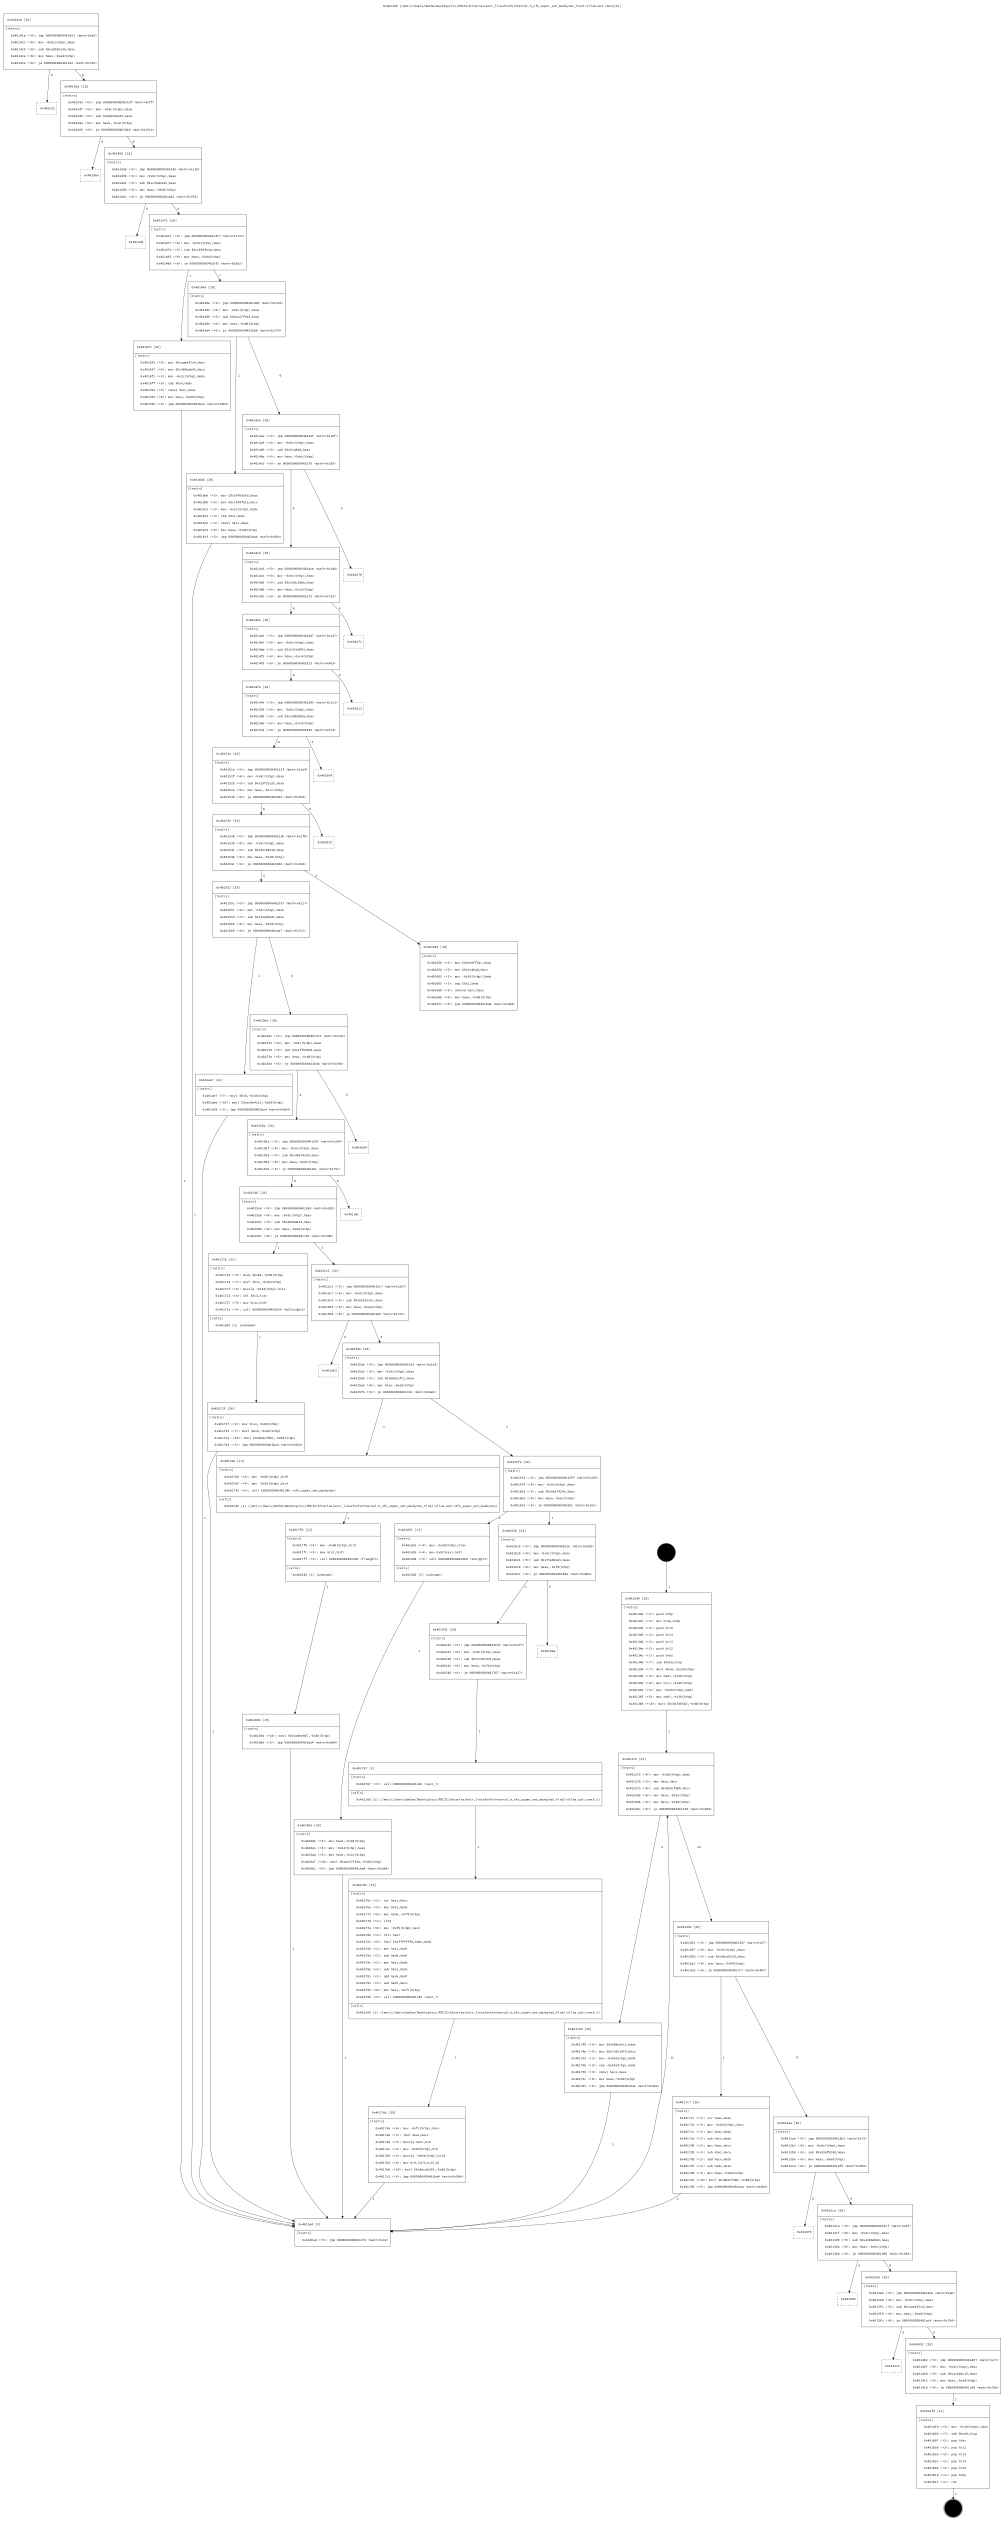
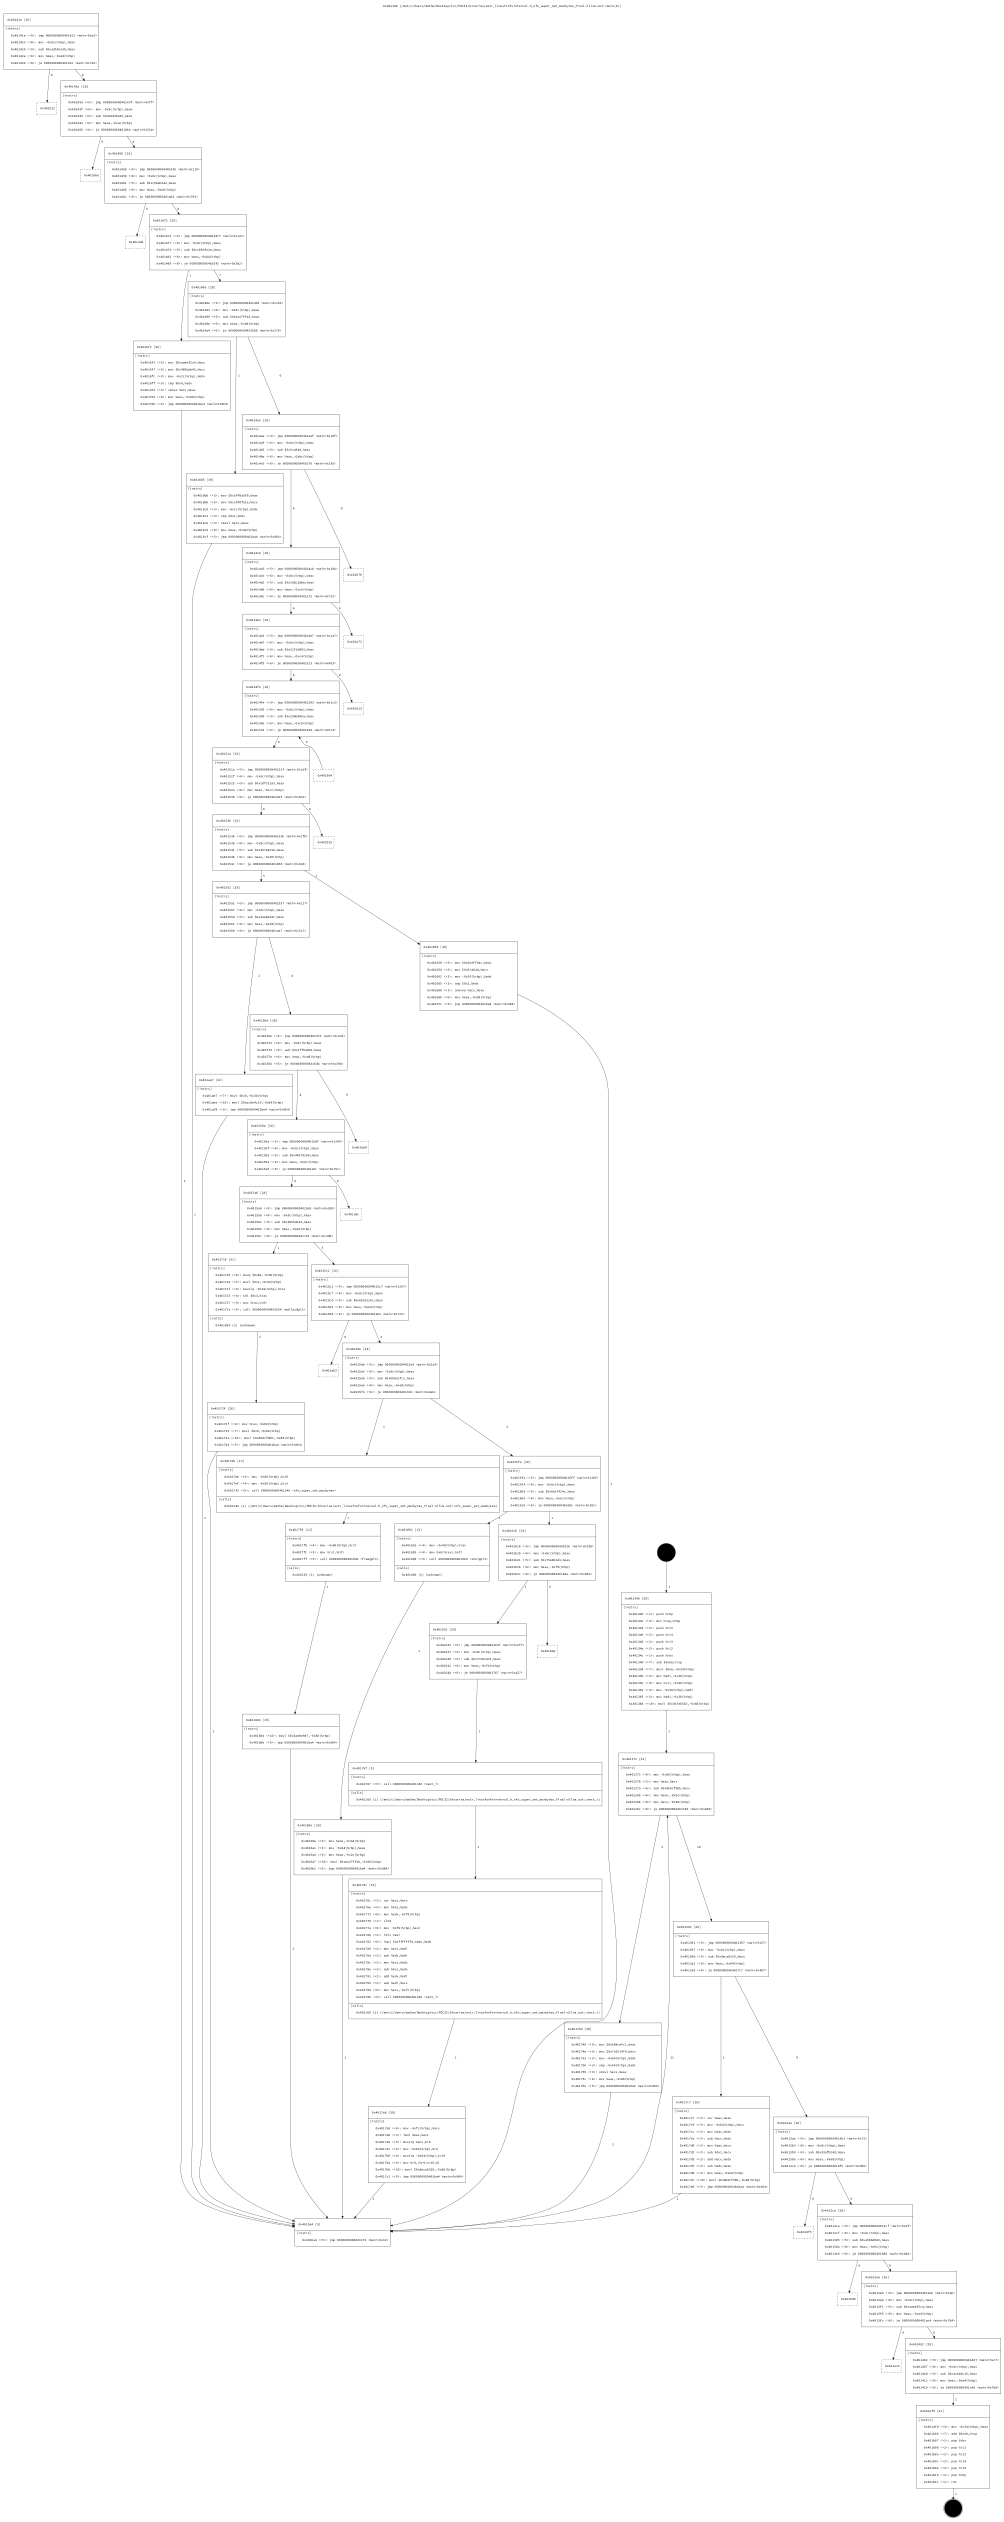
edge "0x4014fe [28]" -> "0x401904": reversed
edge "0x401658 [30]" -> "0x401ba4 [5]": added, label "1"
